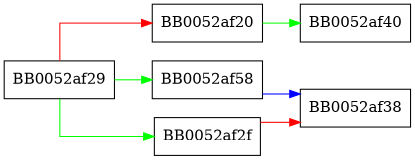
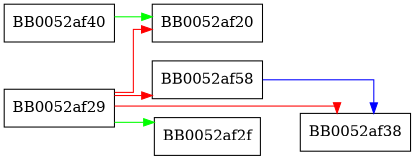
edge "BB0052af20" -> "BB0052af40": reversed
edge "BB0052af29" -> "BB0052af58": color green -> red
edge "BB0052af2f" -> "BB0052af38": now "BB0052af29" -> "BB0052af38"
